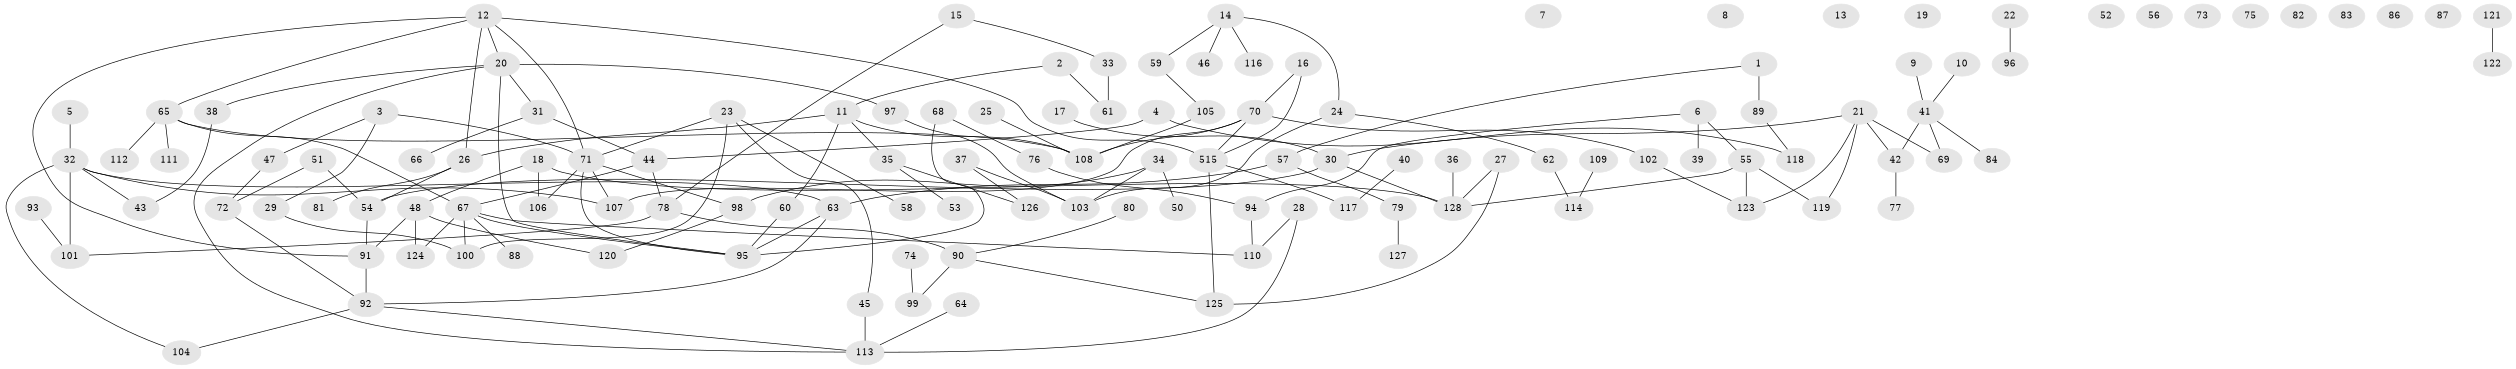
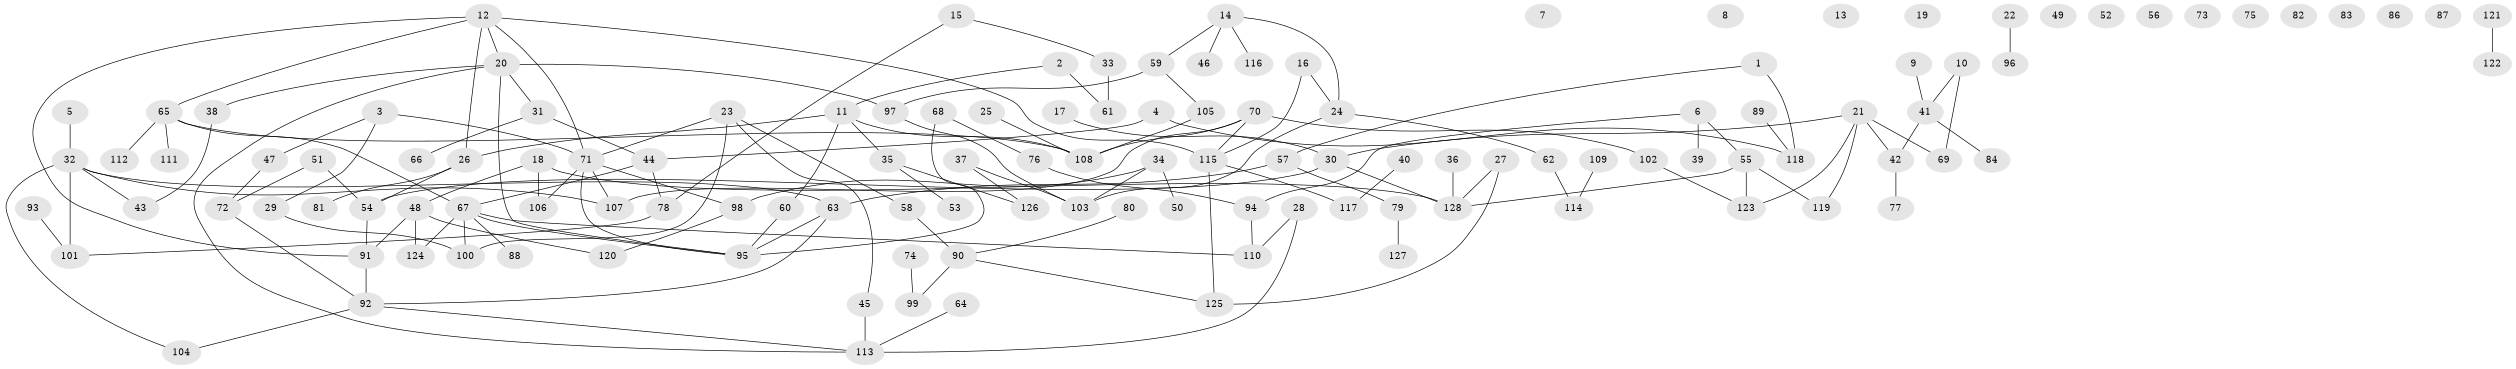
node "49": added
edge "59" -- "97": added
edge "16" -- "70": now "16" -- "24"
edge "1" -- "89": now "1" -- "118"
edge "41" -- "69": now "10" -- "69"
node "515": label "515" -> "115"
edge "78" -- "90": now "58" -- "90"
